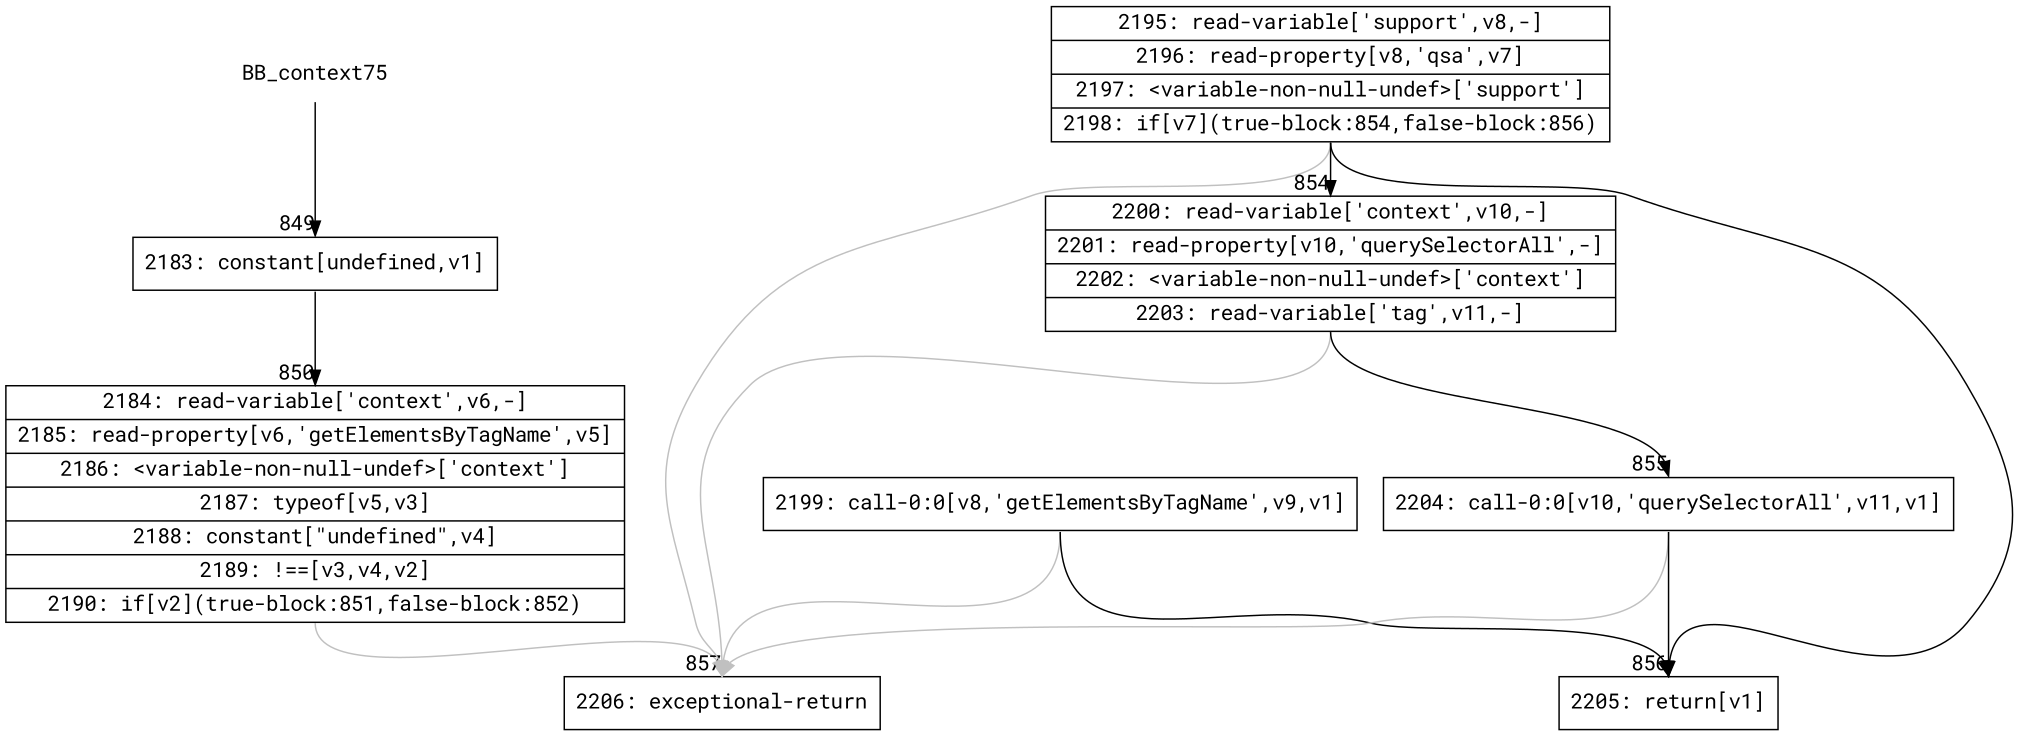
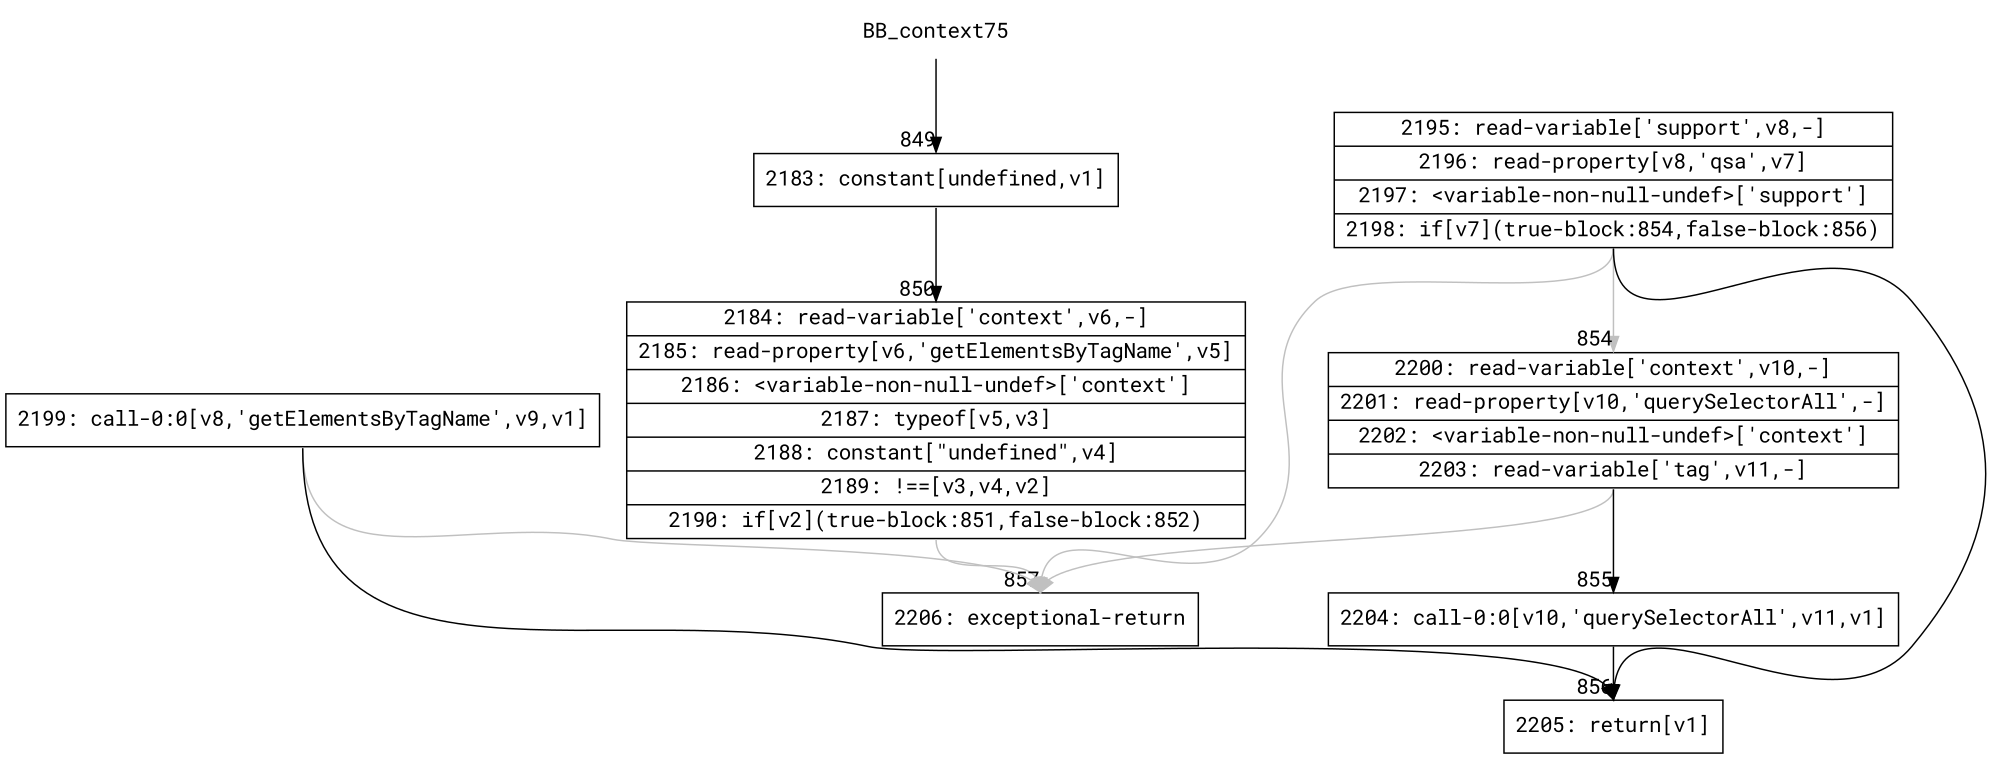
edge "2195: read-variable['support',v8,-]" -> "2200: read-variable['context',v10,-]": color black -> gray
edge "2204: call-0:0[v10,'querySelectorAll',v11,v1]" -> "2206: exceptional-return": removed
